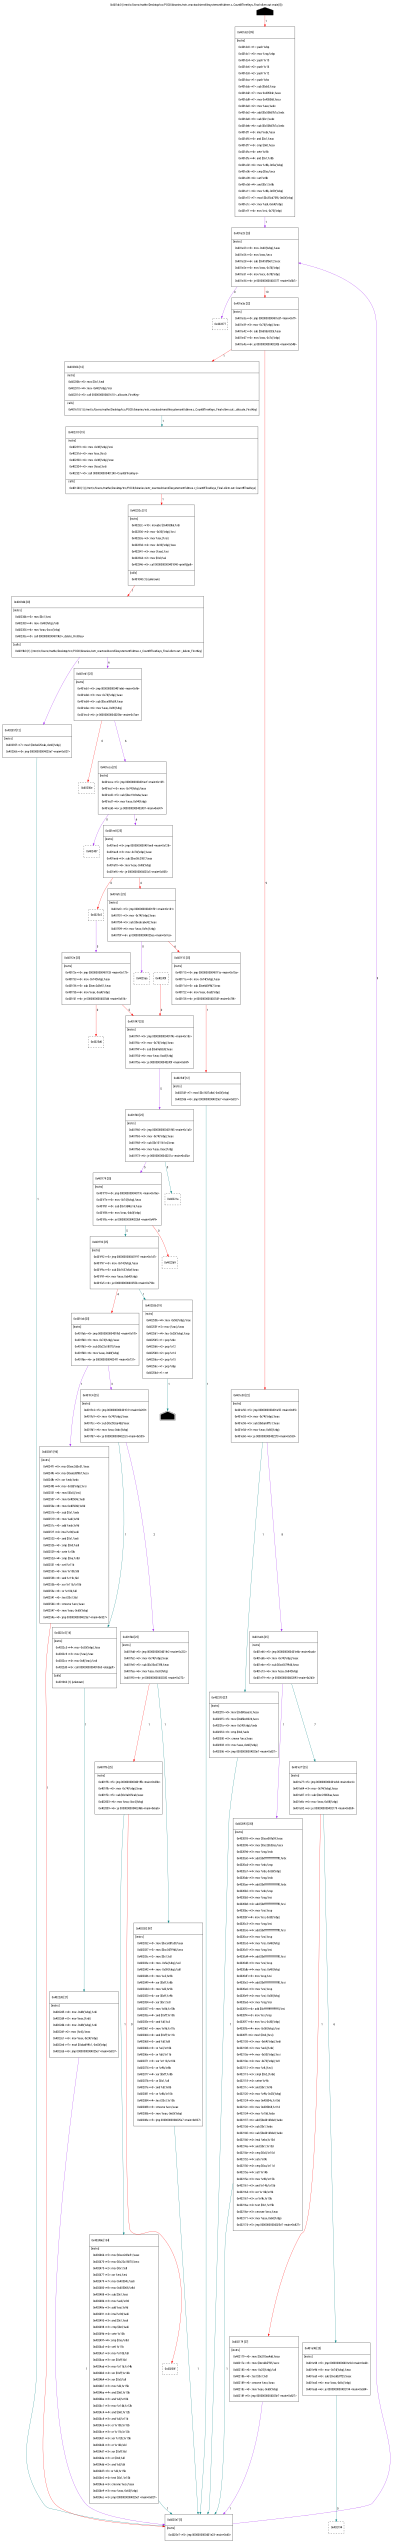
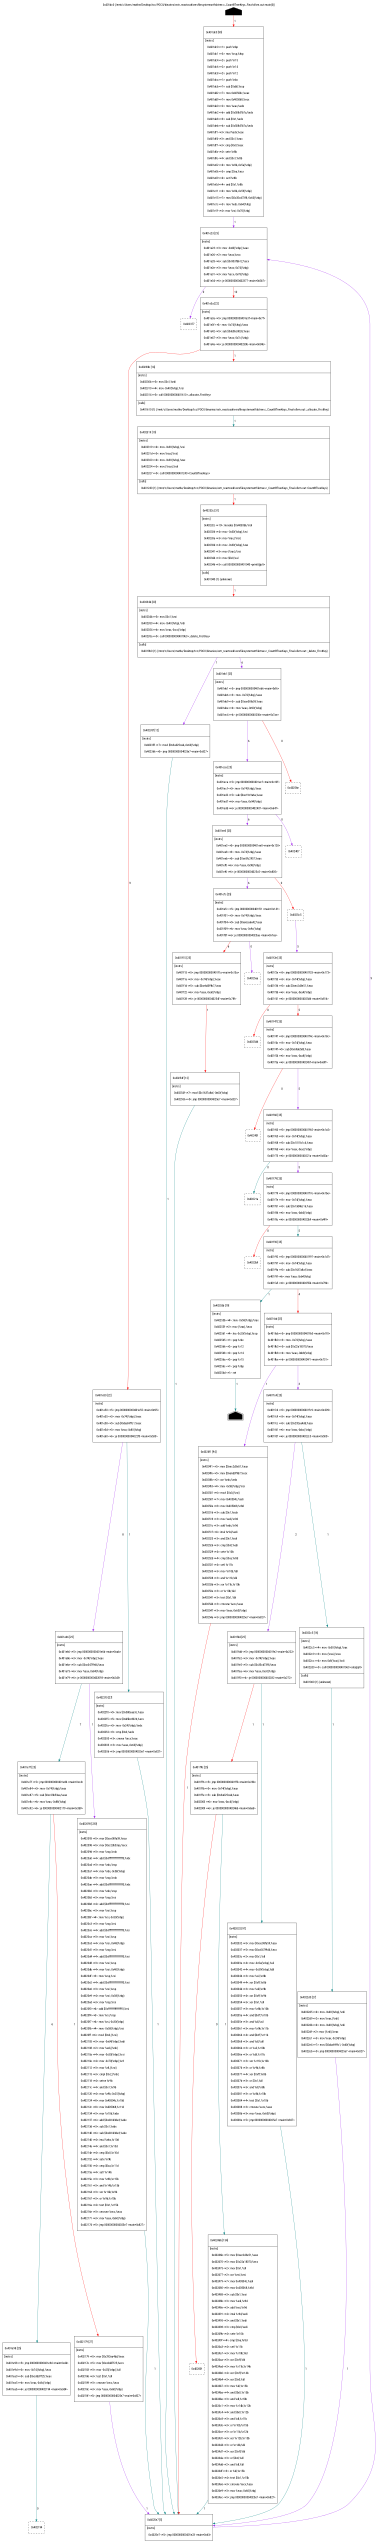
edge "0x401ee3 [25]" -> "0x401efc [25]": color red -> purple
edge "0x40245f" -> "0x401f47 [25]": reversed
